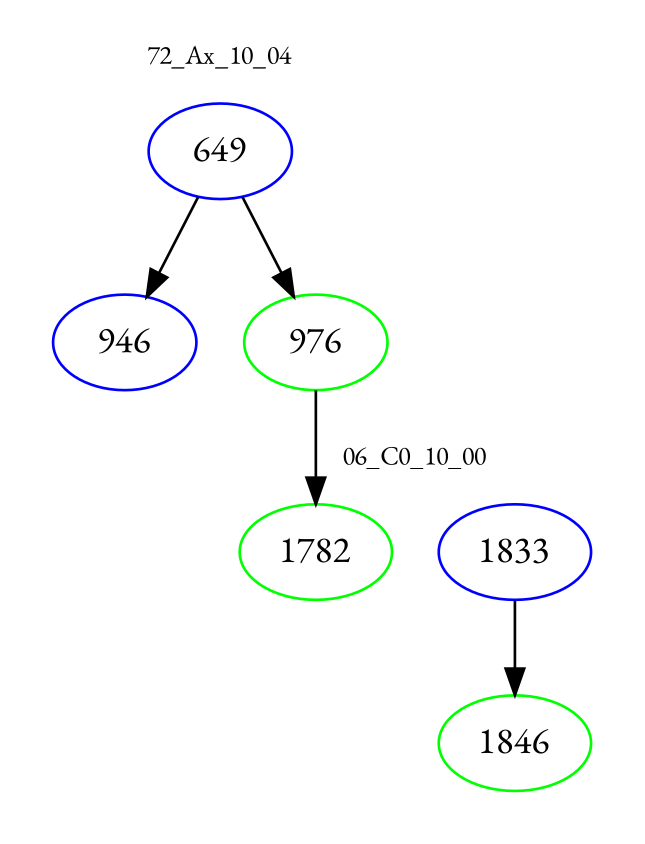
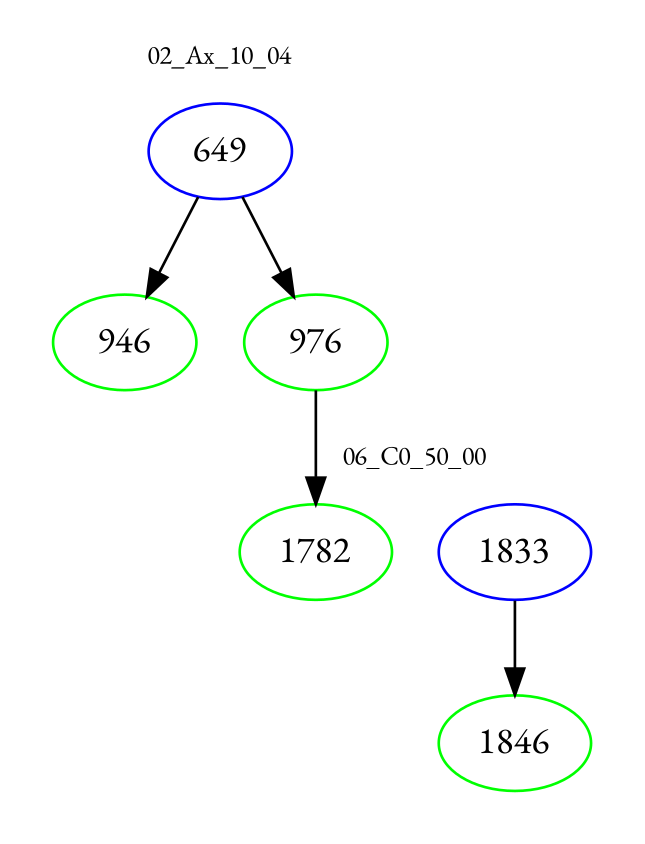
cluster "72_Ax_10_04": label "72_Ax_10_04" -> "02_Ax_10_04"
node "946": color blue -> green
cluster "06_C0_10_00": label "06_C0_10_00" -> "06_C0_50_00"
